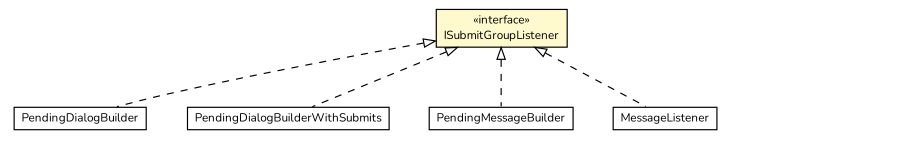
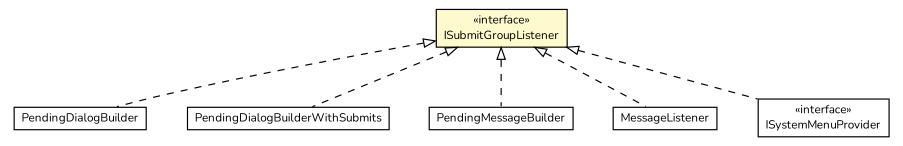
node "ISystemMenuProvider": added
